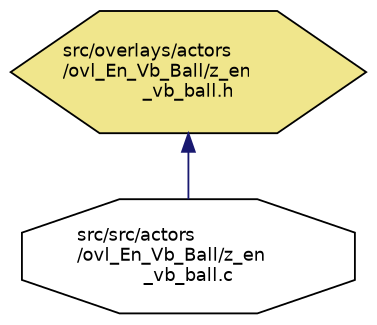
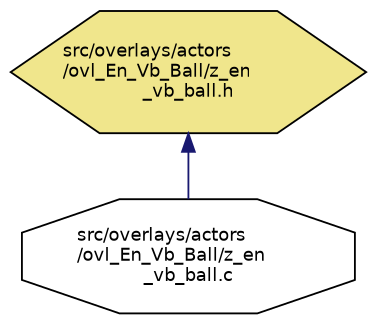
node "src/src/actors /ovl_En_Vb_Ball/z_en _vb_ball.c": label "src/src/actors /ovl_En_Vb_Ball/z_en _vb_ball.c" -> "src/overlays/actors /ovl_En_Vb_Ball/z_en _vb_ball.c"
